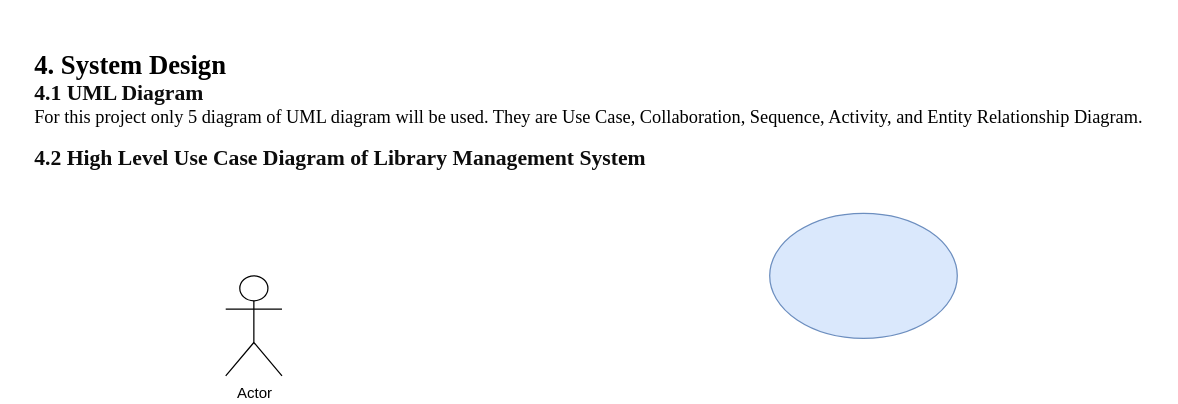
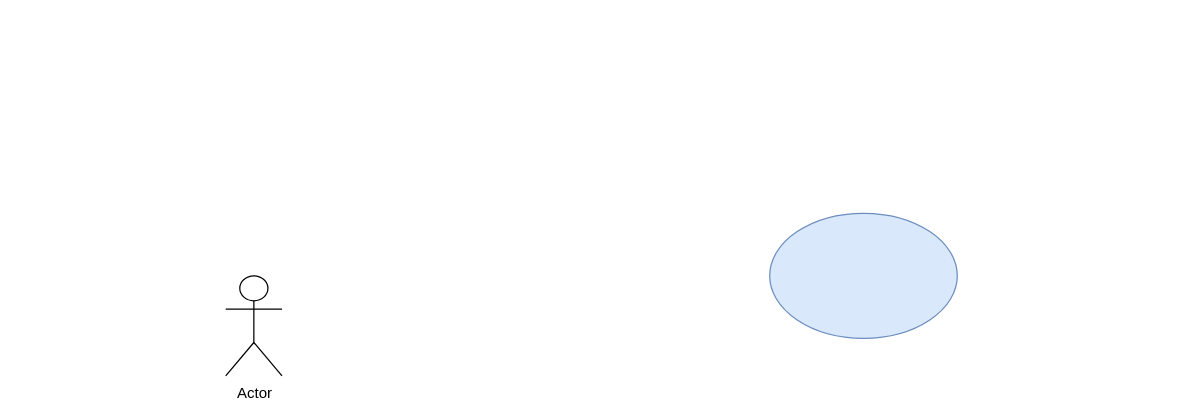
node "4. System Design4.1 UML DiagramFor this project only 5 diagram of UML diagram will be used. They are Use Case, Collaboration, Sequence, Activity, and Entity Relationship Diagram. 4.2 High Level Use Case Diagram of Library Management System": removed
